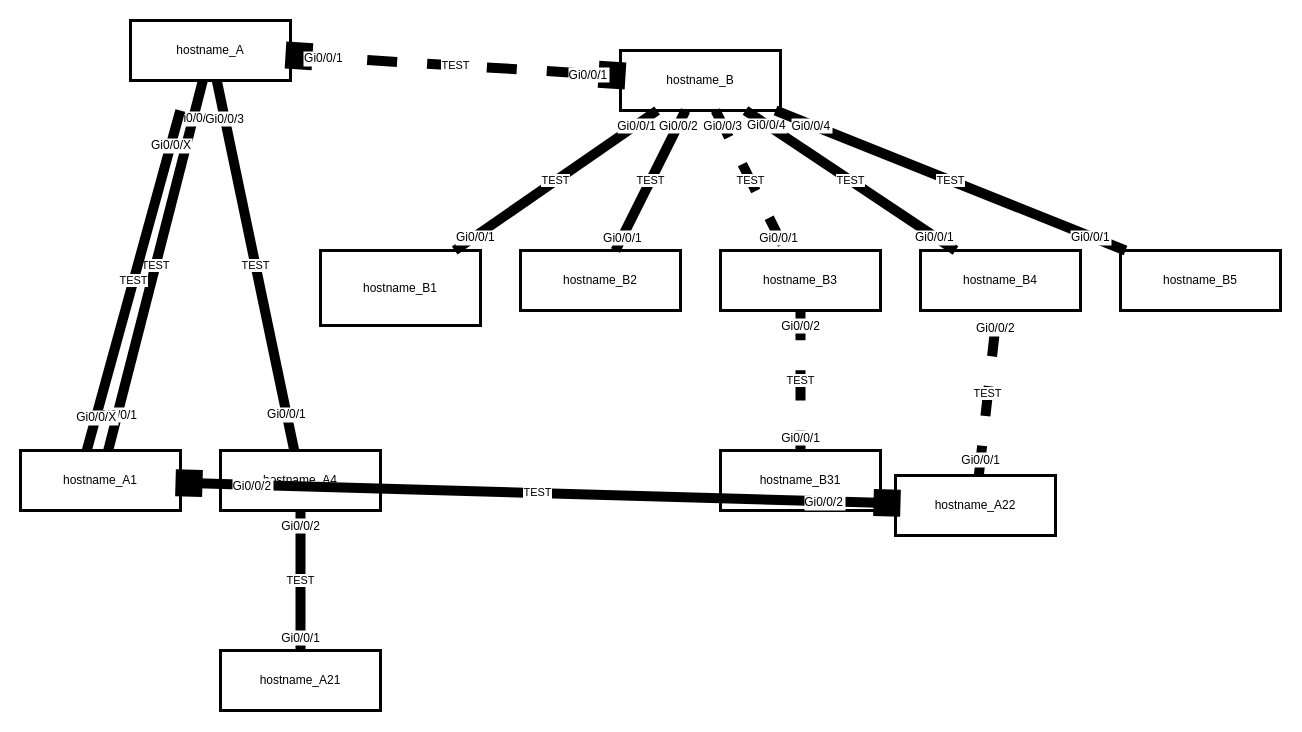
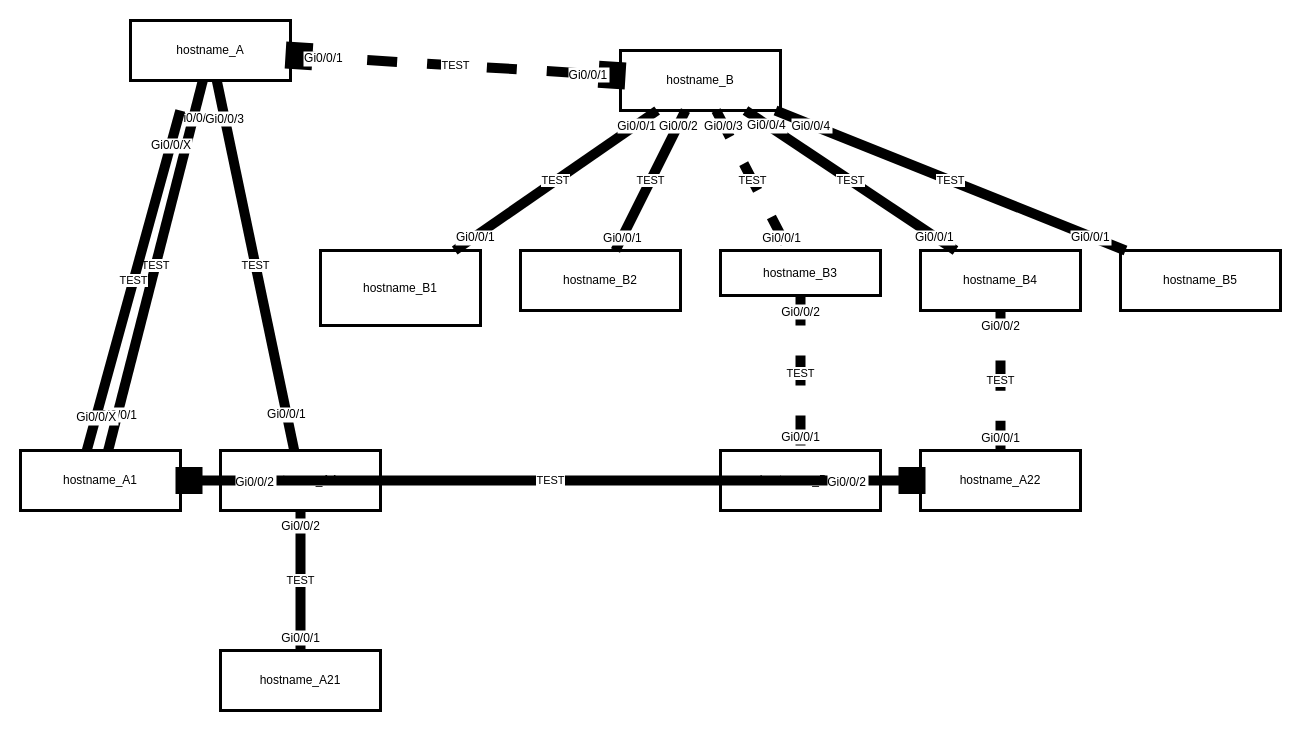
node "hostname_B3": size 160x60 -> 160x45
node "hostname_B31": label "hostname_B31" -> "hostname_B38"
node "hostname_A22": moved (976, 506) -> (1001, 481)
